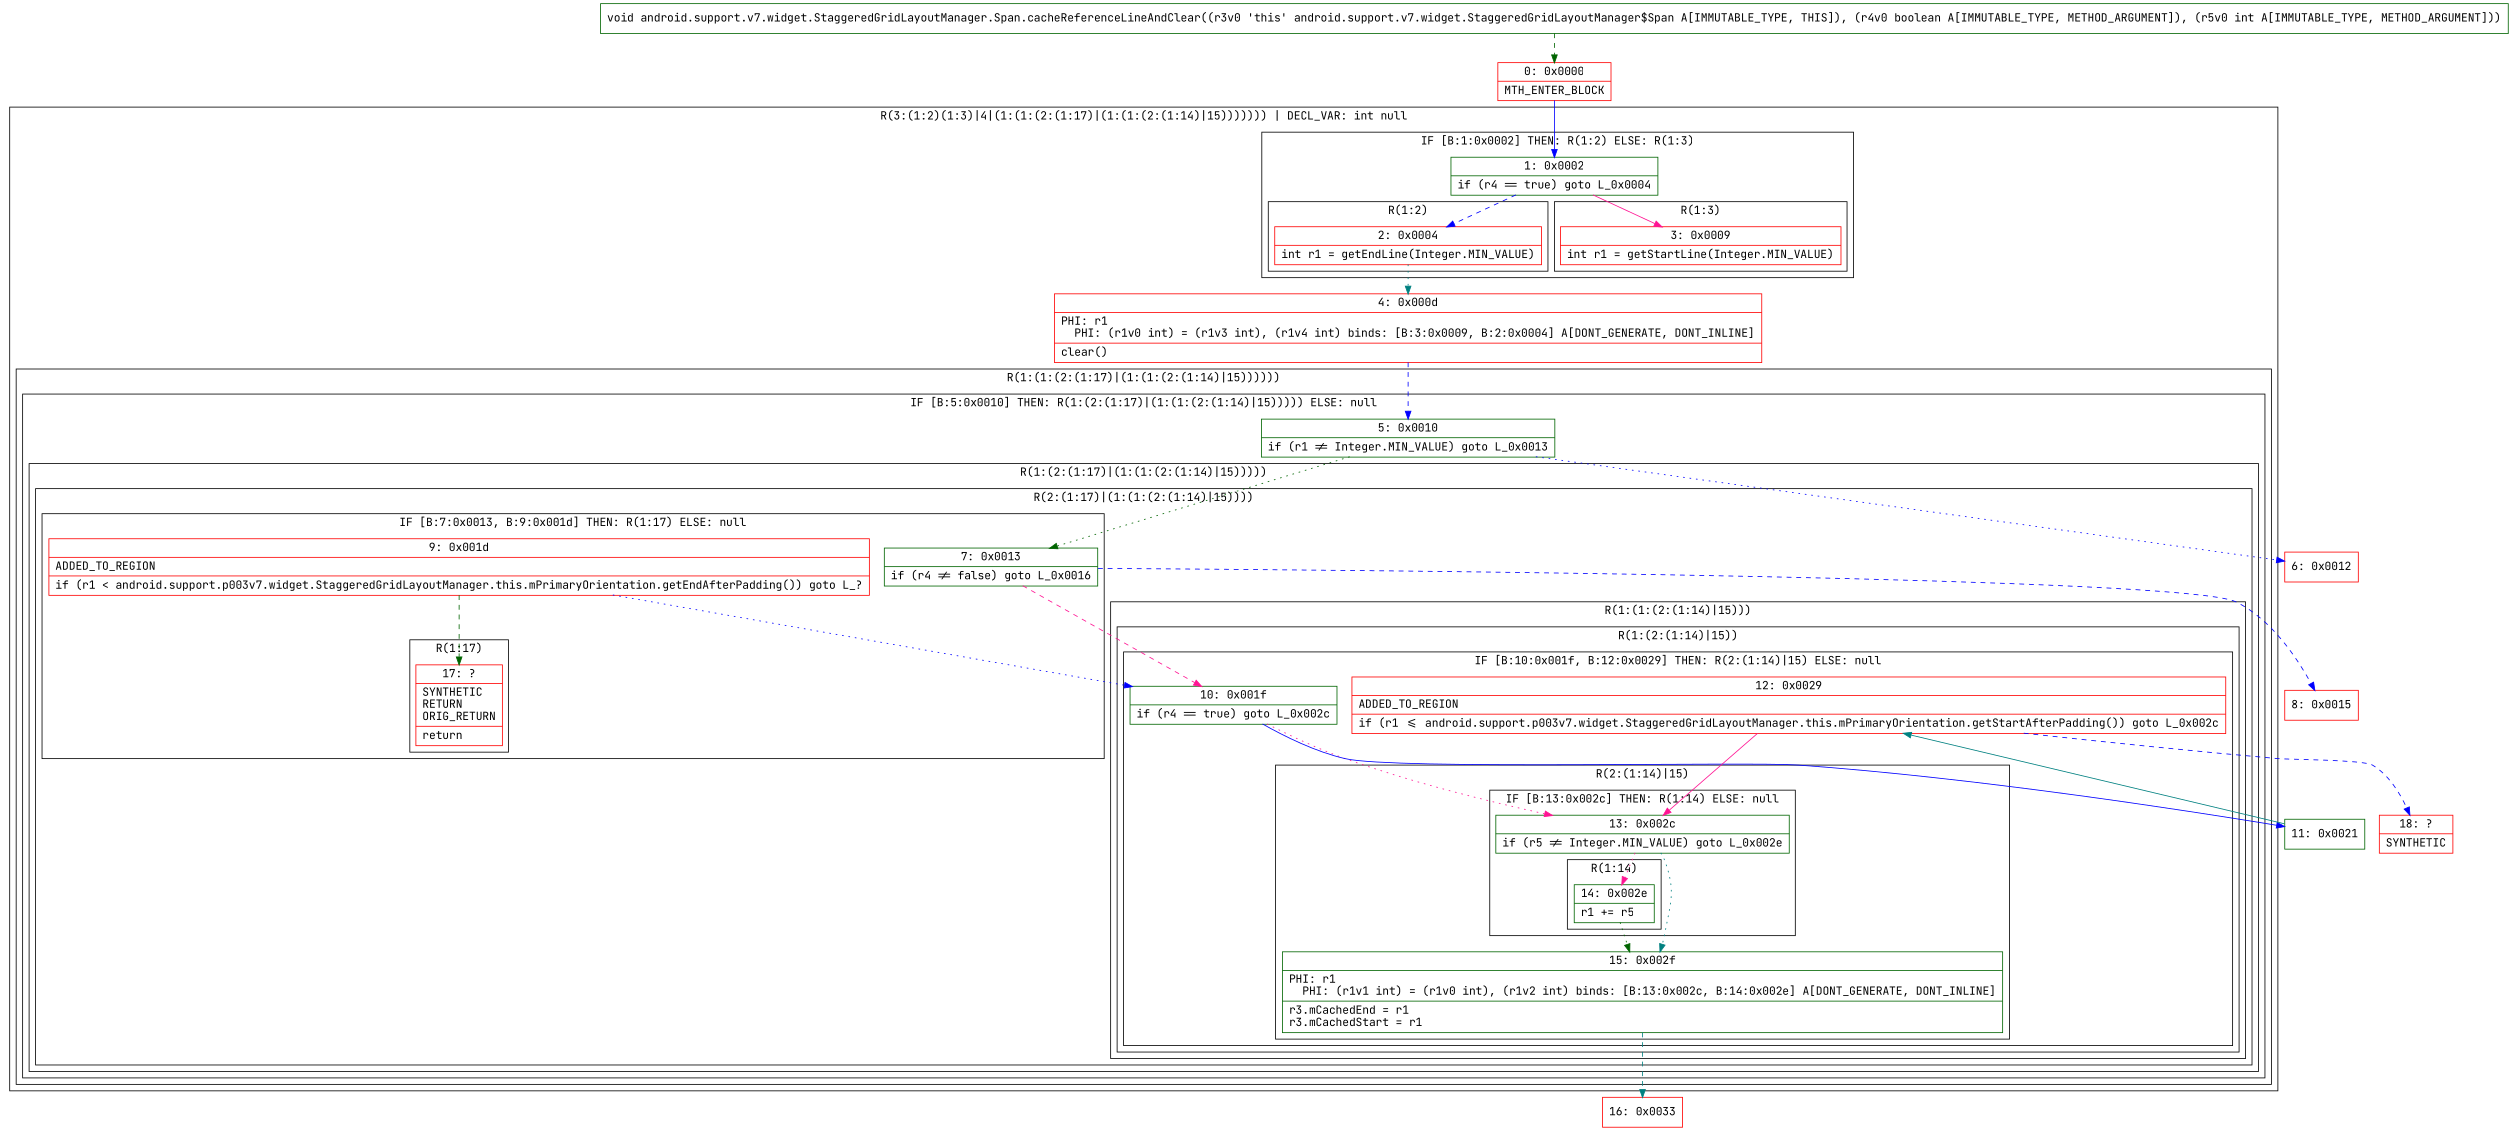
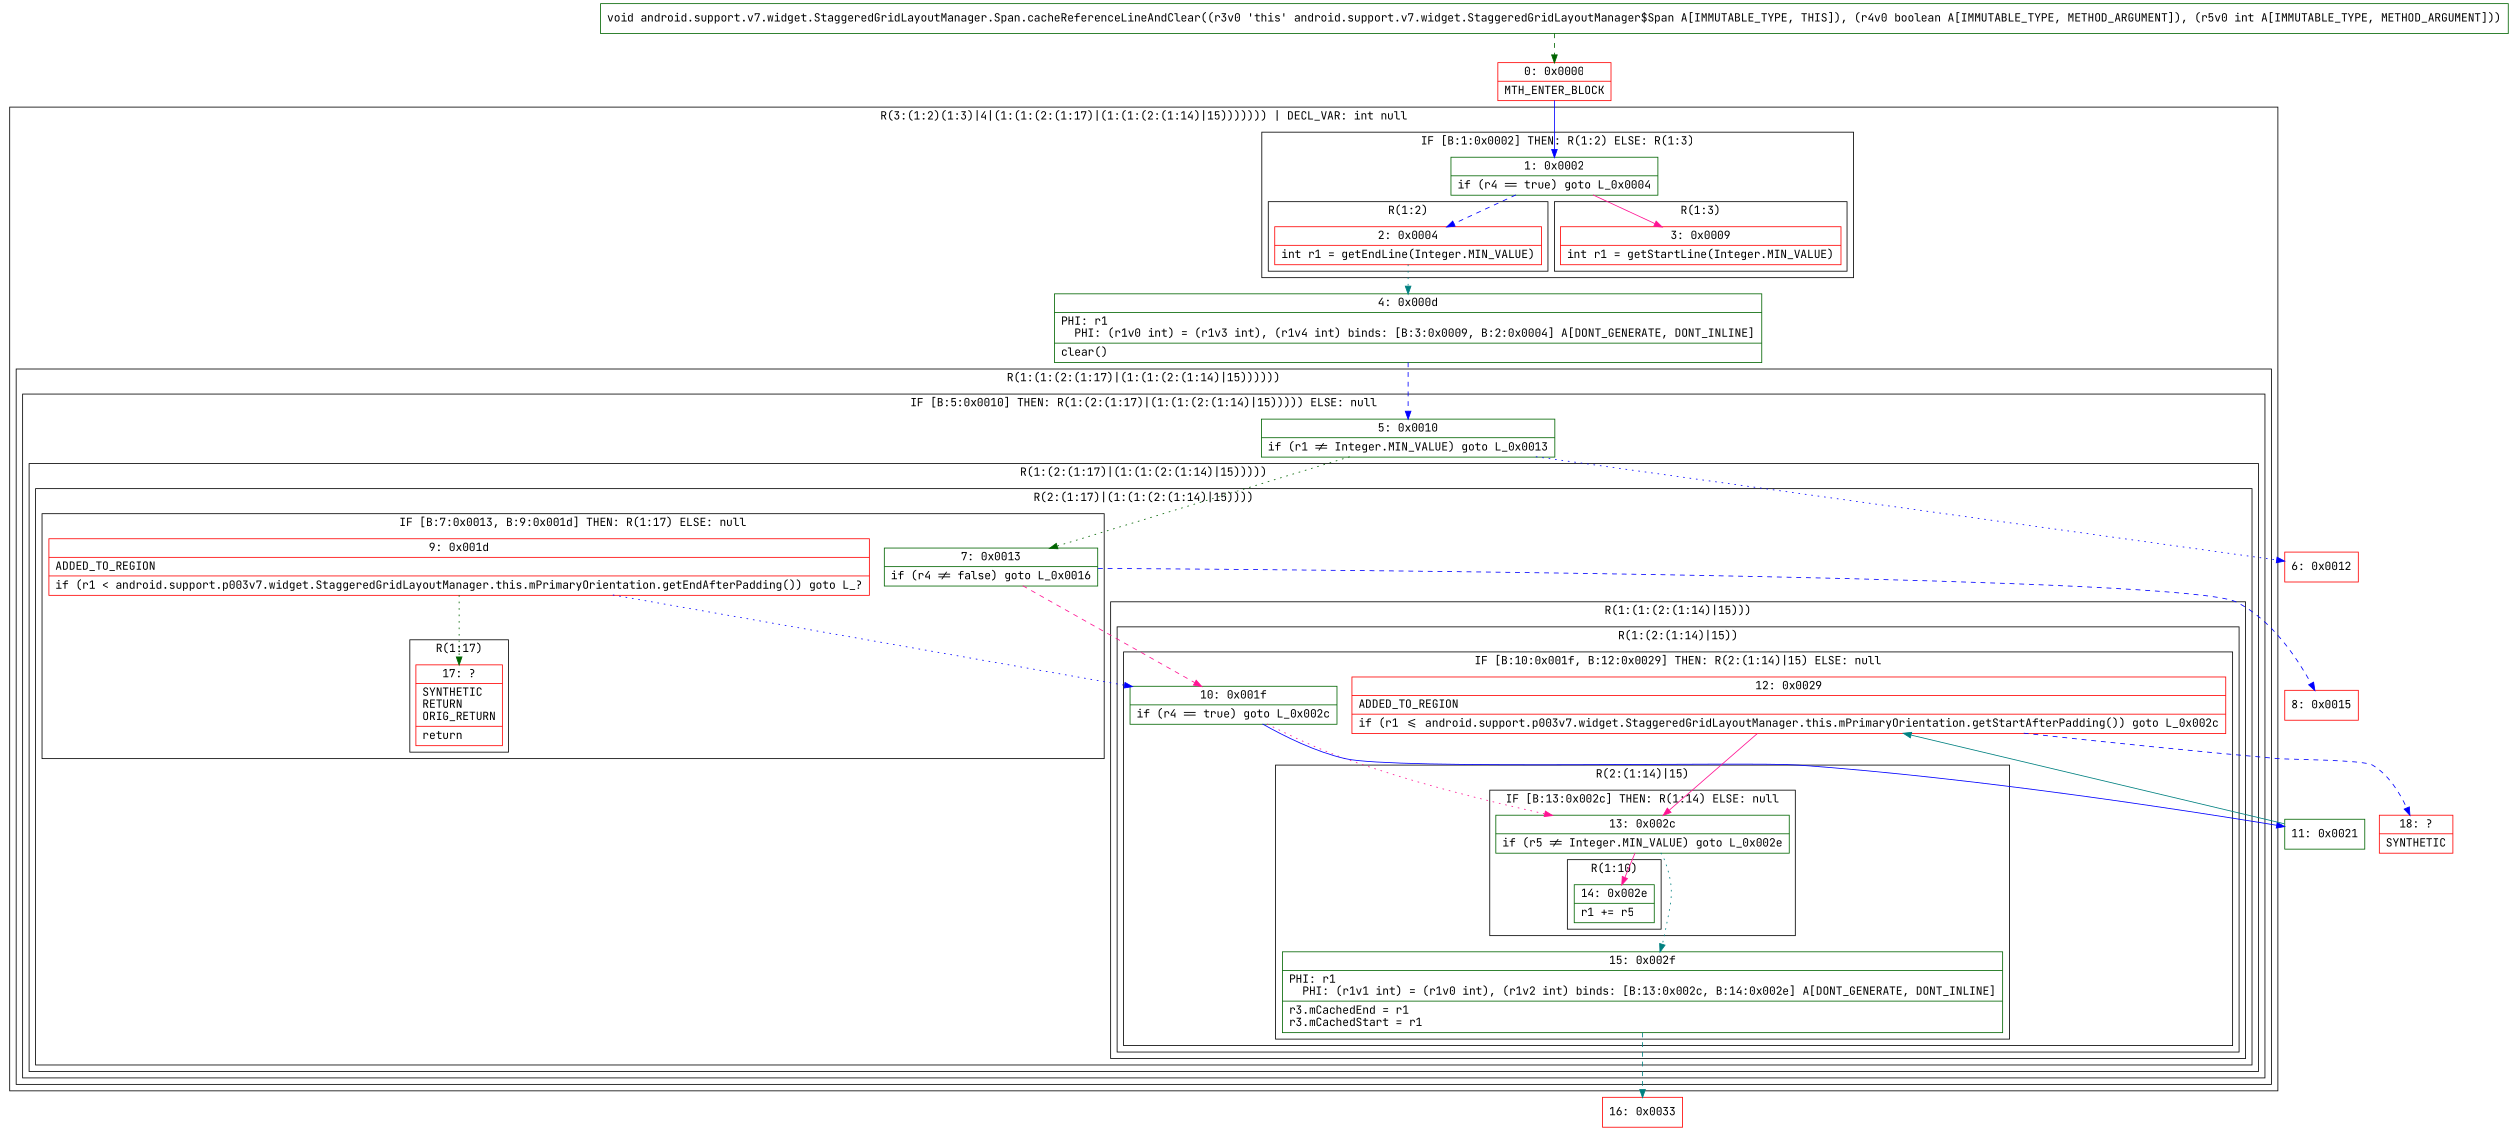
node "4: 0x000d": color red -> darkgreen
edge "9: 0x001d" -> "17: ?": style dashed -> dotted
edge "13: 0x002c" -> "14: 0x002e": style dotted -> solid
cluster "R(1:14)": label "R(1:14)" -> "R(1:10)"
edge "14: 0x002e" -> "15: 0x002f": removed
